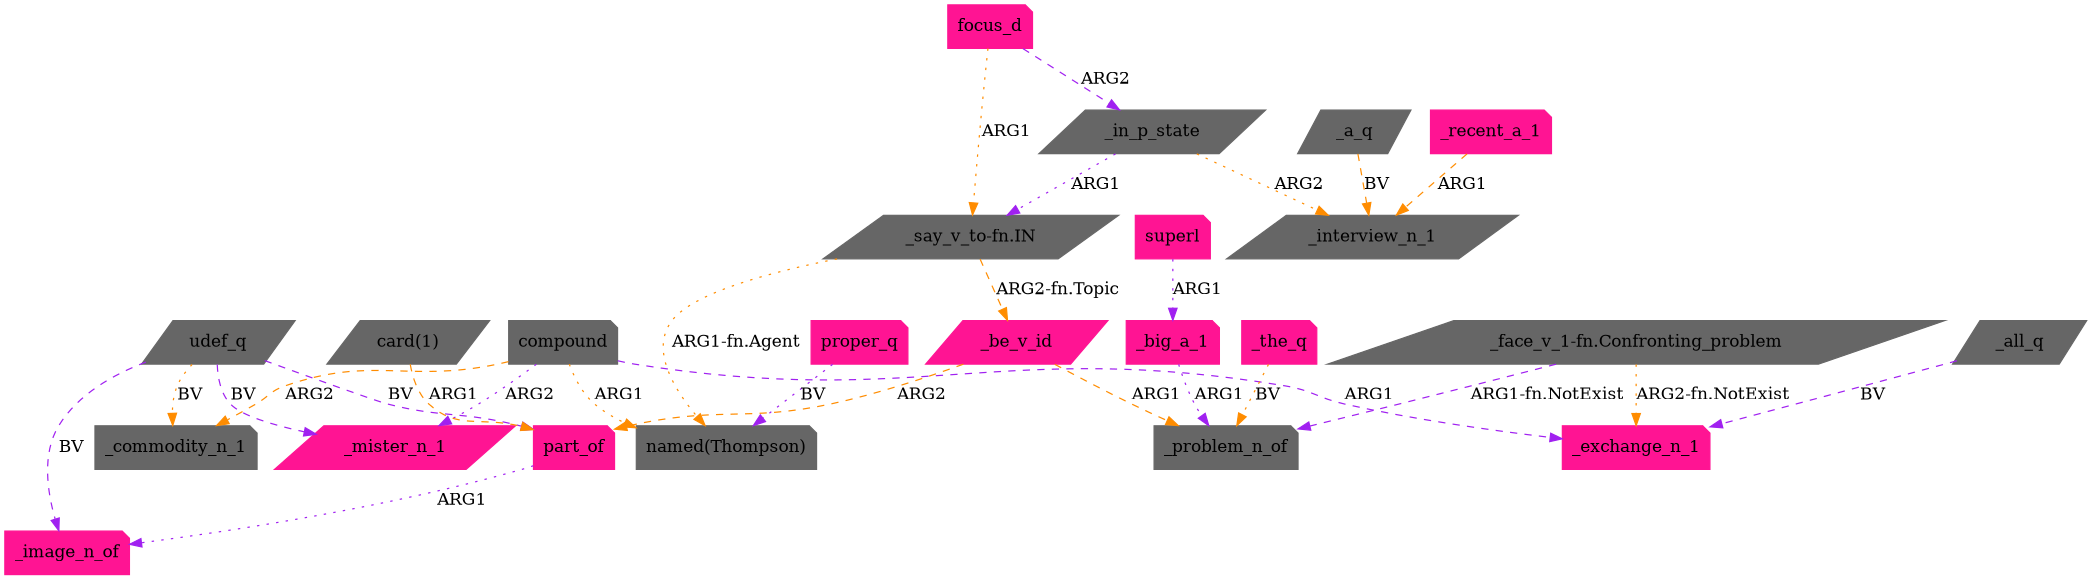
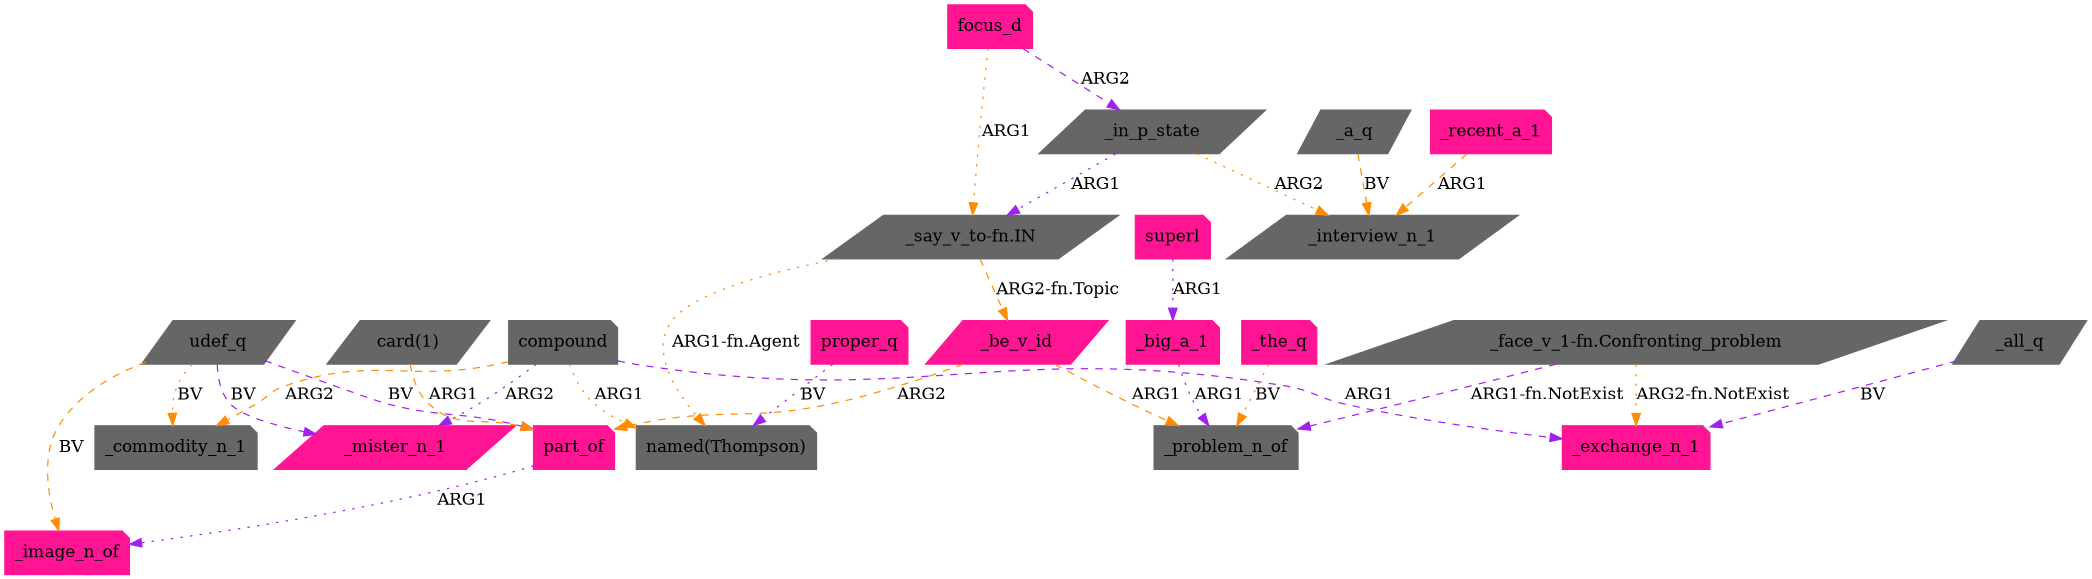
edge "udef_q" -> "_image_n_of": color purple -> darkorange
